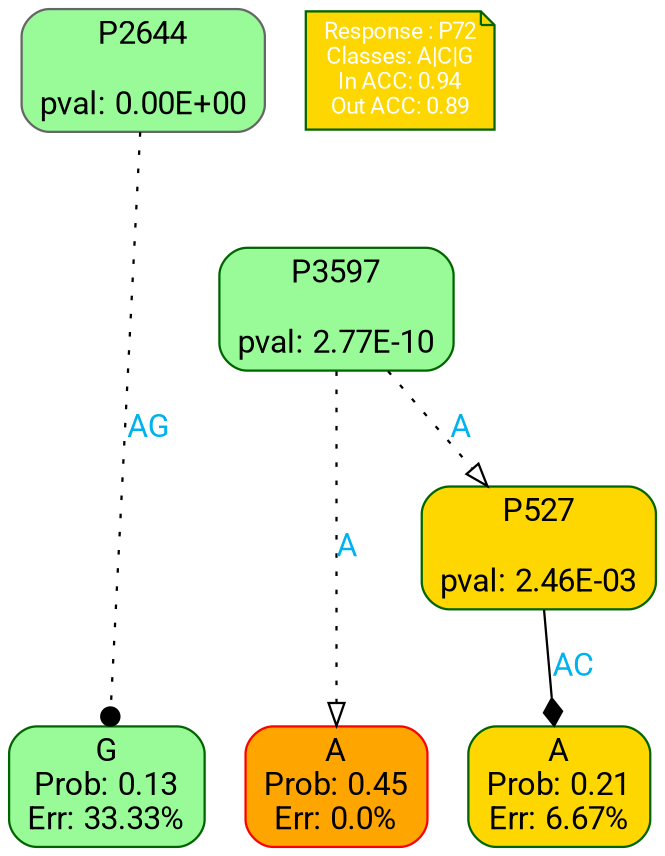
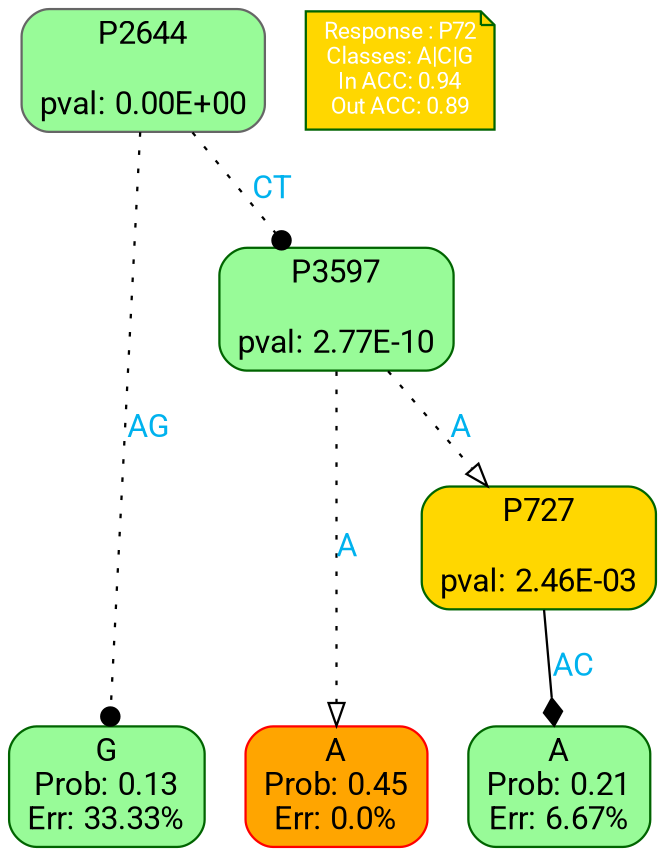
edge "P2644 pval: 0.00E+00" -> "P3597 pval: 2.77E-10": added, label "CT"
node "P527 pval: 2.46E-03": label "P527 pval: 2.46E-03" -> "P727 pval: 2.46E-03"
node "A Prob: 0.21 Err: 6.67%": fillcolor gold -> palegreen
